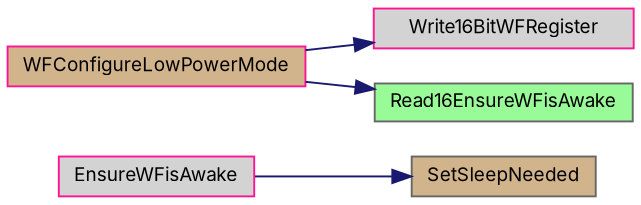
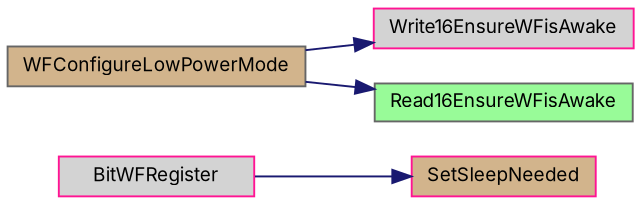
node "Write16BitWFRegister": label "Write16BitWFRegister" -> "Write16EnsureWFisAwake"
node "WFConfigureLowPowerMode": color deeppink -> gray40
node "EnsureWFisAwake": label "EnsureWFisAwake" -> "BitWFRegister"
node "SetSleepNeeded": color gray40 -> deeppink
